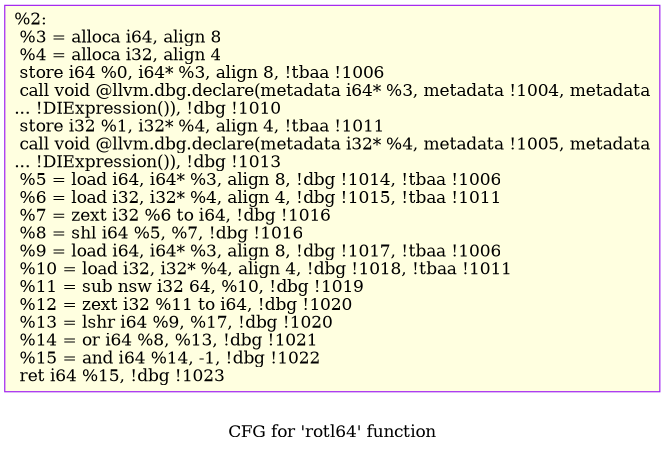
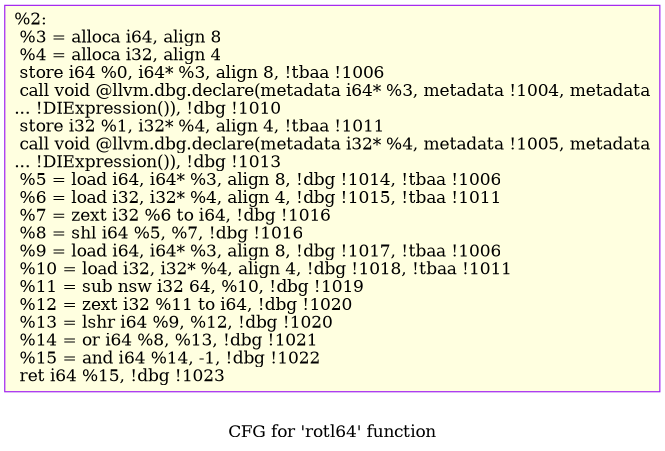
node "%2:": text "%13 = lshr i64 %9, %17, !dbg !1020" -> "%13 = lshr i64 %9, %12, !dbg !1020"
